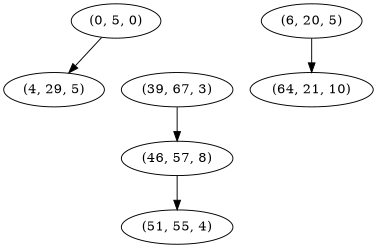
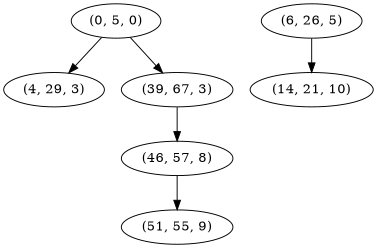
node "(6, 20, 5)": label "(6, 20, 5)" -> "(6, 26, 5)"
edge "(0, 5, 0)" -> "(39, 67, 3)": added
node "(4, 29, 5)": label "(4, 29, 5)" -> "(4, 29, 3)"
node "(64, 21, 10)": label "(64, 21, 10)" -> "(14, 21, 10)"
node "(51, 55, 4)": label "(51, 55, 4)" -> "(51, 55, 9)"
